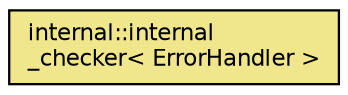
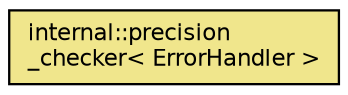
node "internal::internal _checker< ErrorHandler >": label "internal::internal _checker< ErrorHandler >" -> "internal::precision _checker< ErrorHandler >"
